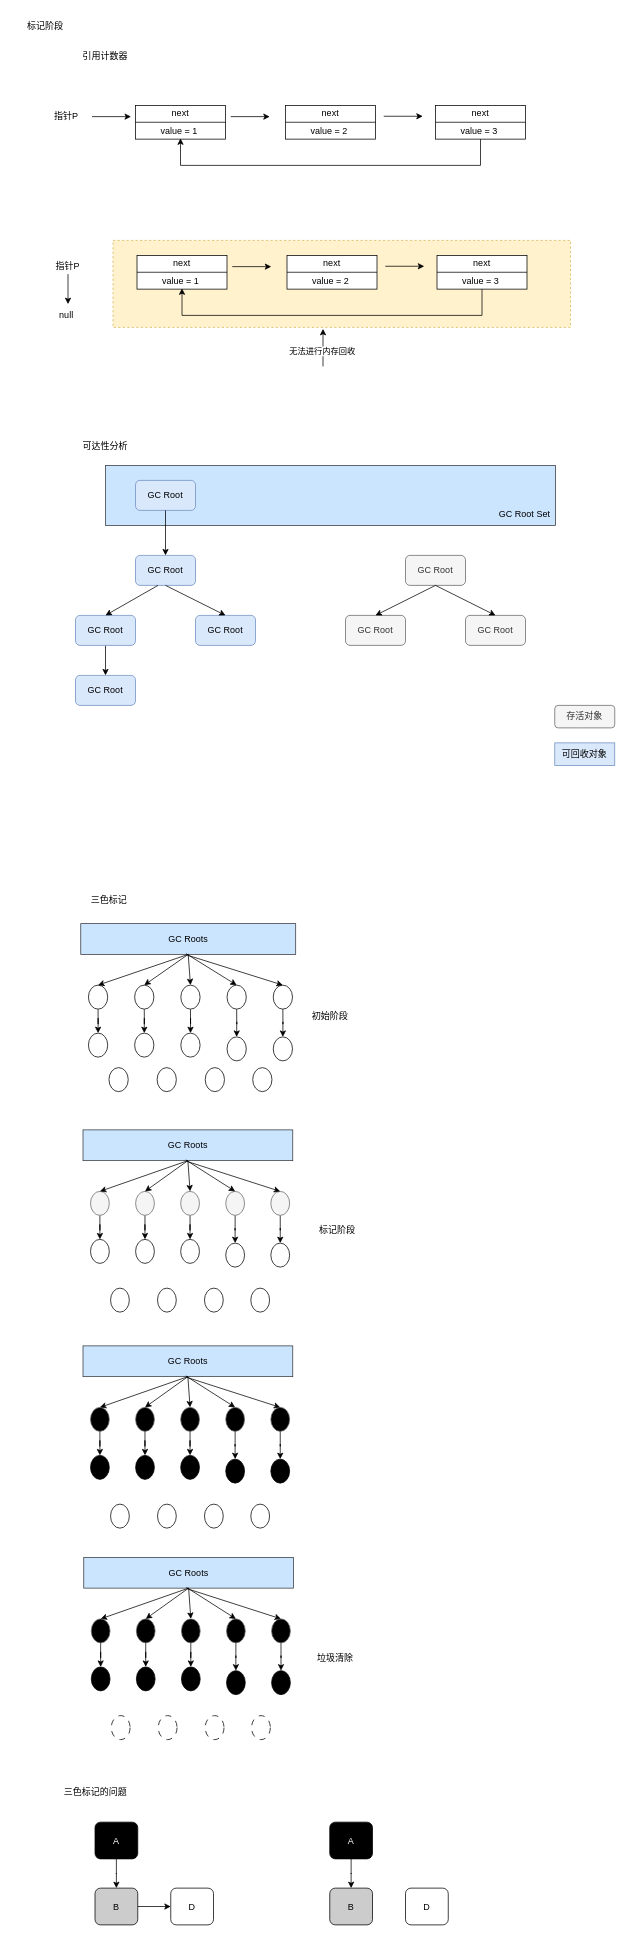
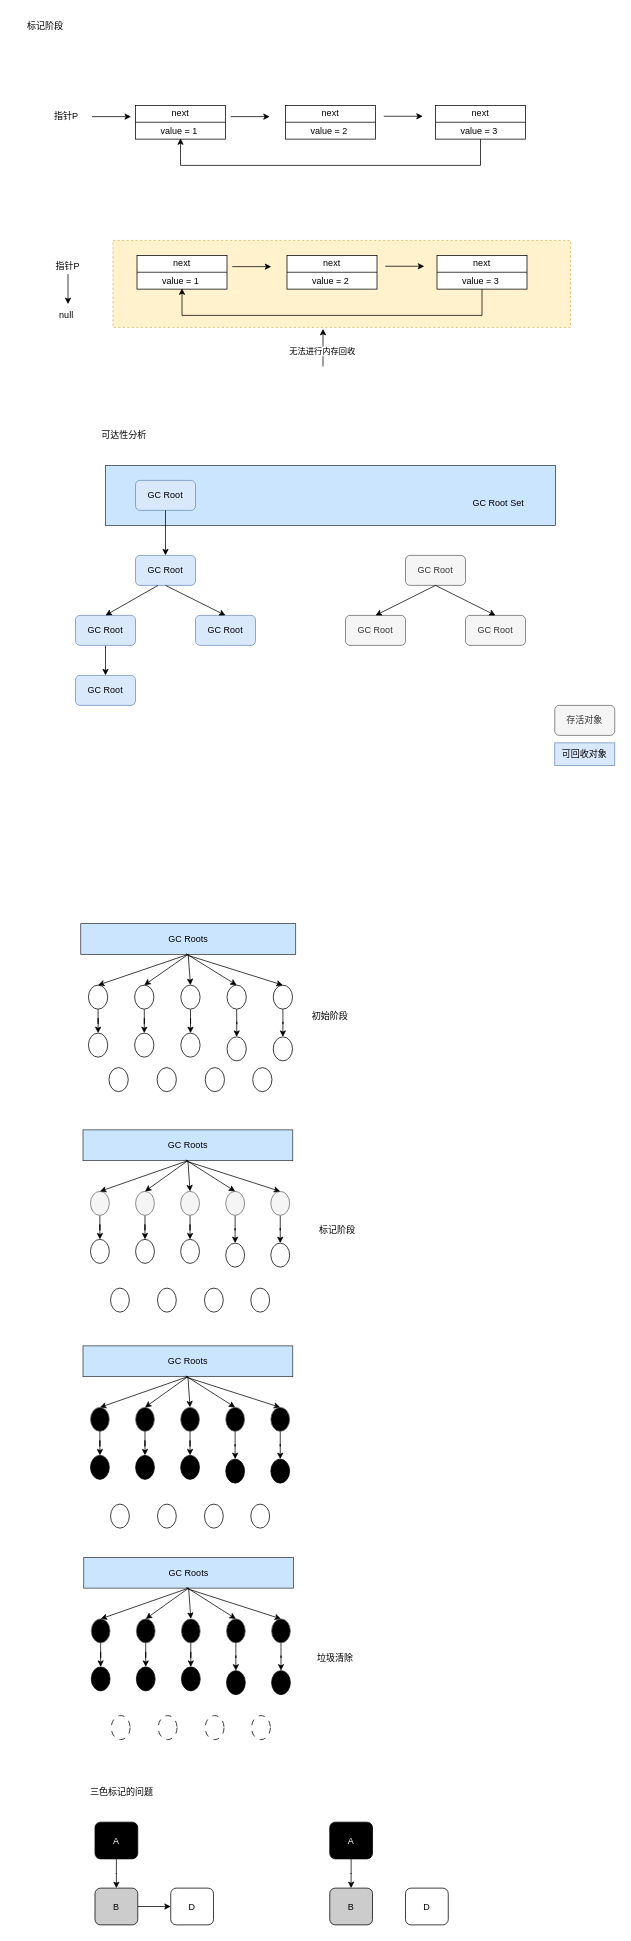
node "引用计数器": removed
node "可达性分析": moved (105, 447) -> (124, 435)
node "GC Root Set": moved (525, 514) -> (498, 503)
node "存活对象": size 60x23 -> 60x30
node "三色标记": removed
node "三色标记的问题": moved (96, 1792) -> (122, 1792)
